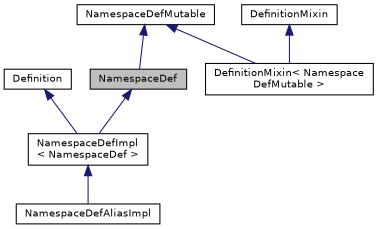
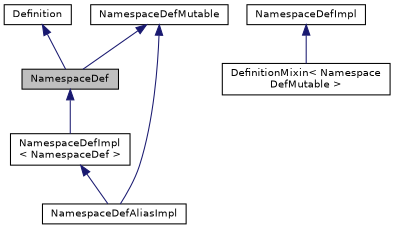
node "DefinitionMixin": label "DefinitionMixin" -> "NamespaceDefImpl"
edge "DefinitionMixin< Namespace DefMutable >" -> "NamespaceDefMutable": now "NamespaceDefAliasImpl" -> "NamespaceDefMutable"
edge "NamespaceDefImpl < NamespaceDef >" -> "Definition": now "NamespaceDef" -> "Definition"
